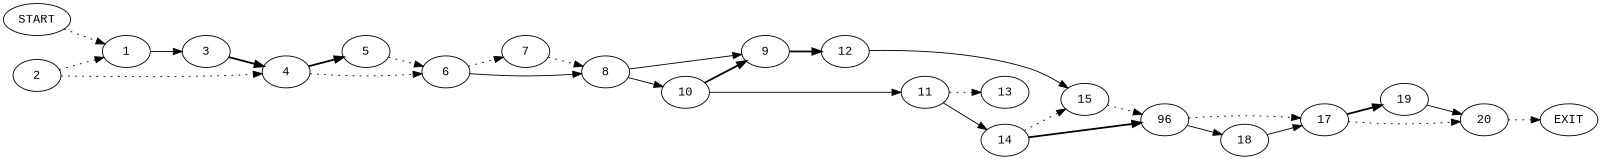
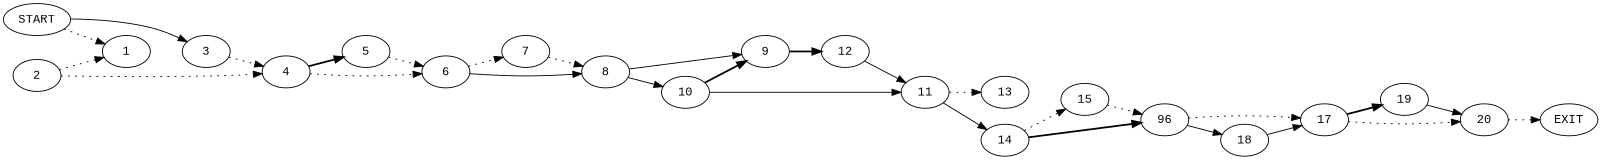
edge "1" -> "3": now "START" -> "3"
edge "12" -> "15": now "12" -> "11"
edge "3" -> "4": style bold -> dotted
